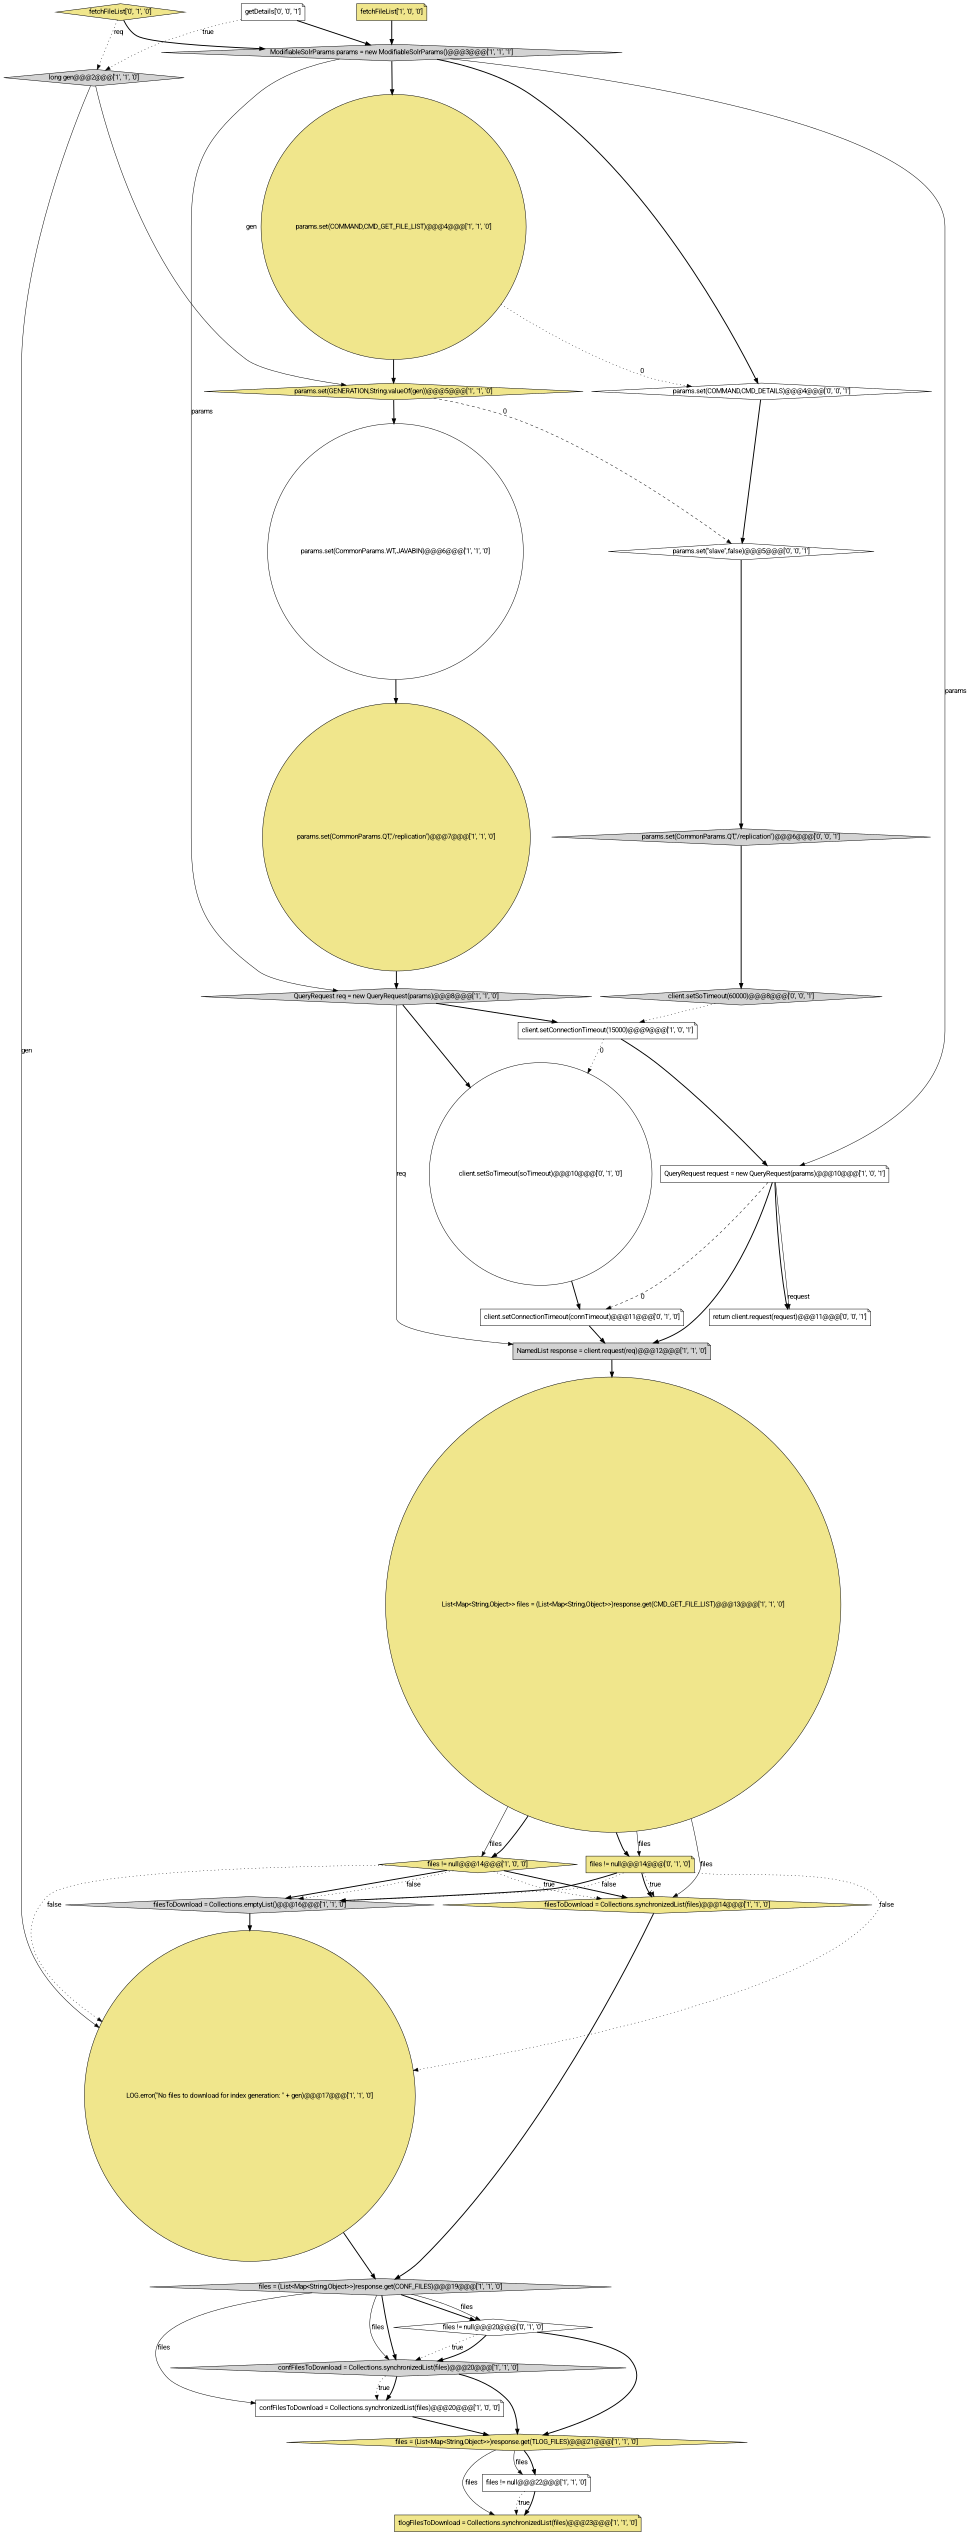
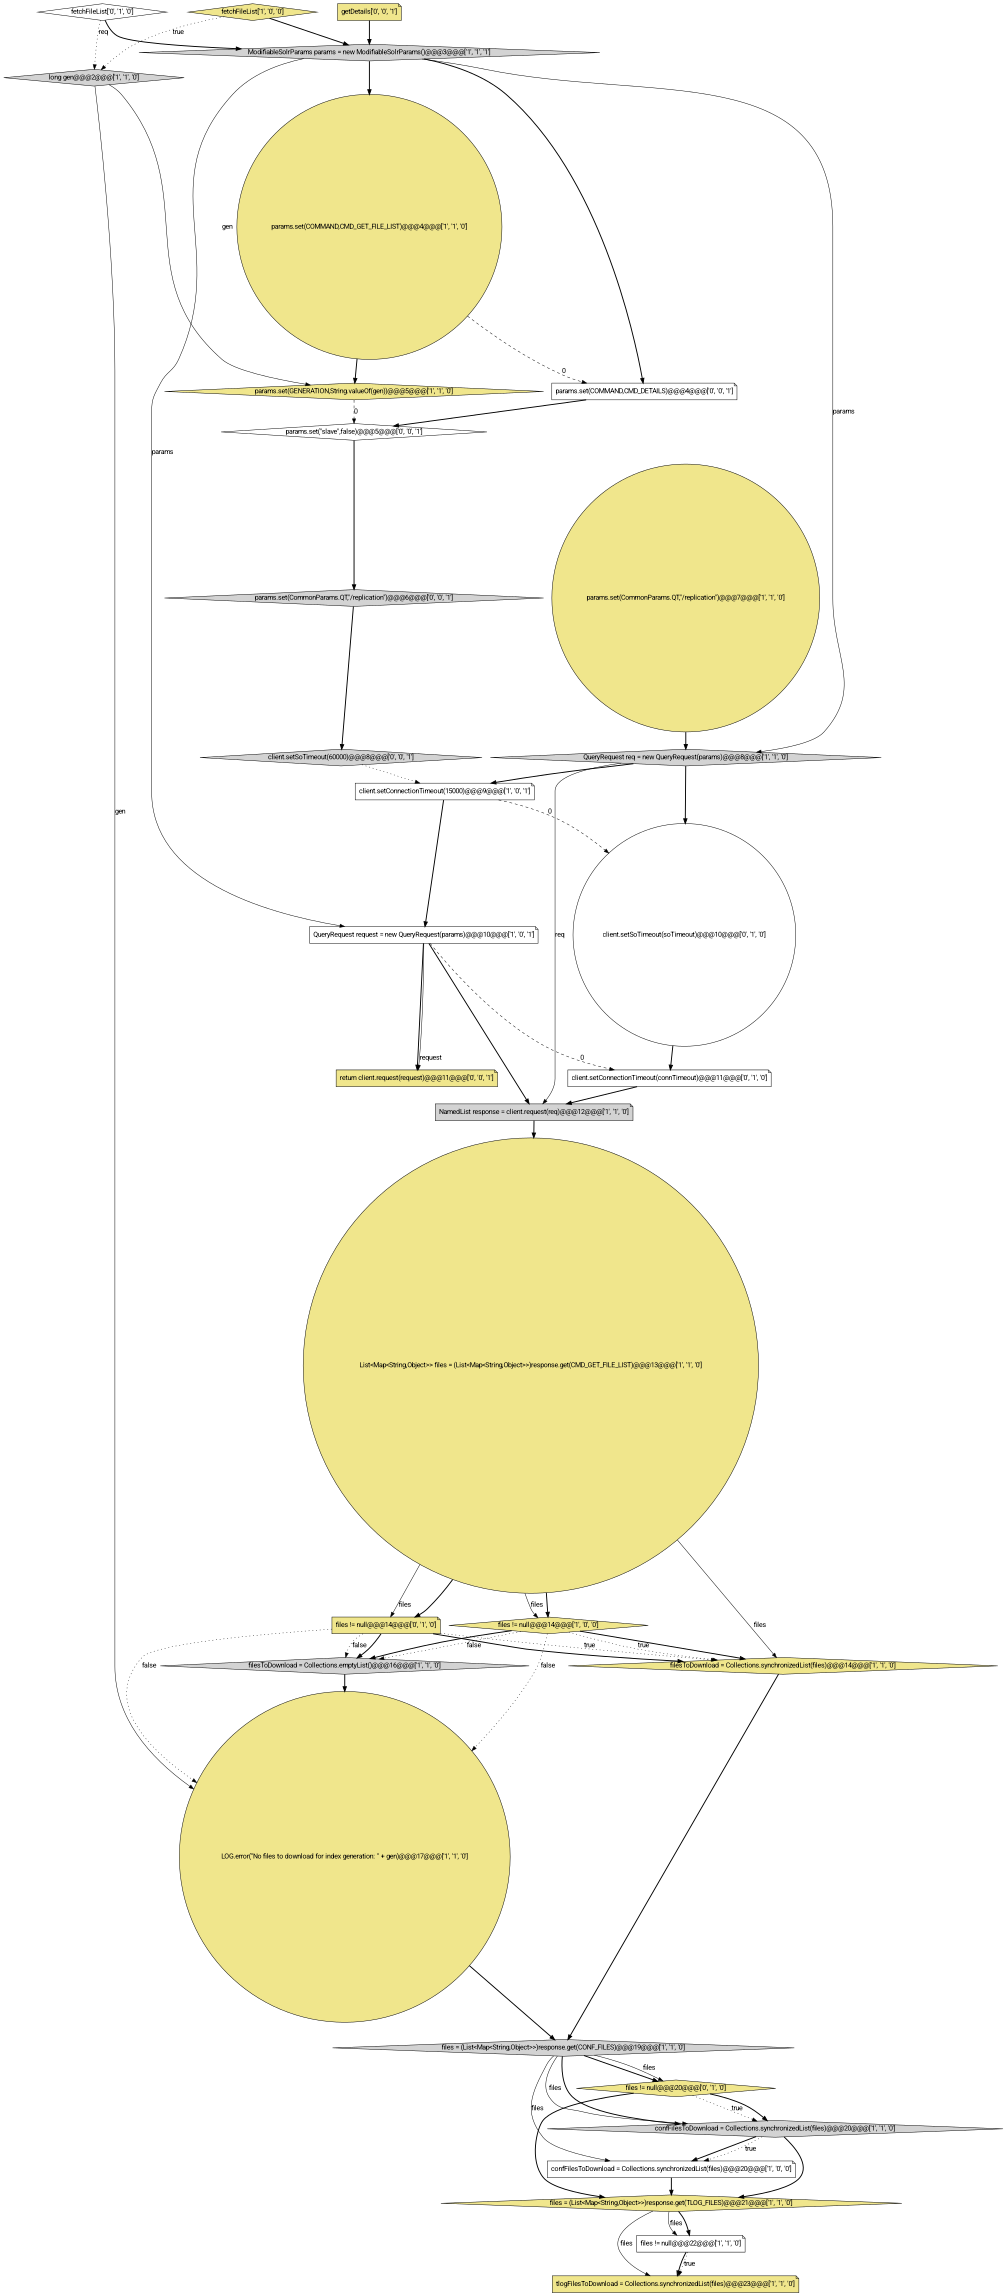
node "fetchFileList['0', '1', '0']": fillcolor khaki -> white
node "getDetails['0', '0', '1']": fillcolor white -> khaki
node "fetchFileList['1', '0', '0']": shape note -> diamond
edge "getDetails['0', '0', '1']" -> "long gen@@@2@@@['1', '1', '0']": now "fetchFileList['1', '0', '0']" -> "long gen@@@2@@@['1', '1', '0']"
edge "params.set(COMMAND,CMD_GET_FILE_LIST)@@@4@@@['1', '1', '0']" -> "params.set(COMMAND,CMD_DETAILS)@@@4@@@['0', '0', '1']": style dotted -> dashed
node "params.set(COMMAND,CMD_DETAILS)@@@4@@@['0', '0', '1']": shape diamond -> note
node "params.set(CommonParams.WT,JAVABIN)@@@6@@@['1', '1', '0']": removed
edge "client.setConnectionTimeout(15000)@@@9@@@['1', '0', '1']" -> "client.setSoTimeout(soTimeout)@@@10@@@['0', '1', '0']": style dotted -> dashed
node "return client.request(request)@@@11@@@['0', '0', '1']": fillcolor white -> khaki
node "files != null@@@20@@@['0', '1', '0']": fillcolor white -> khaki
